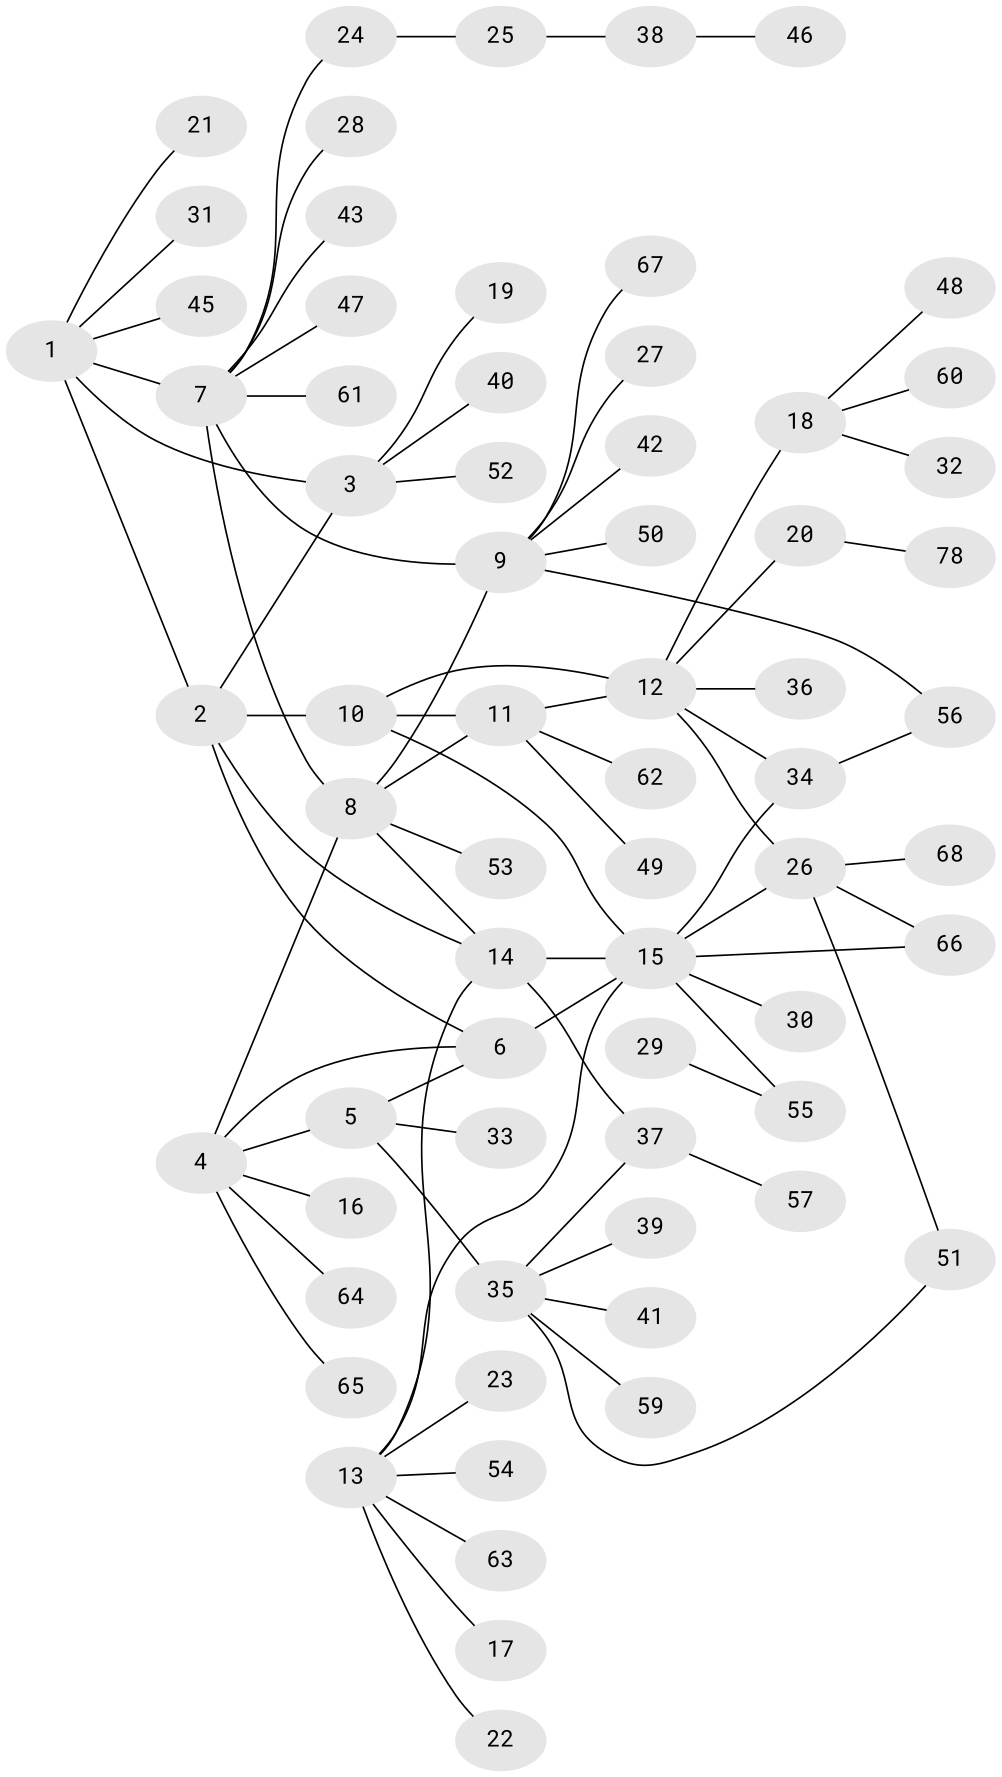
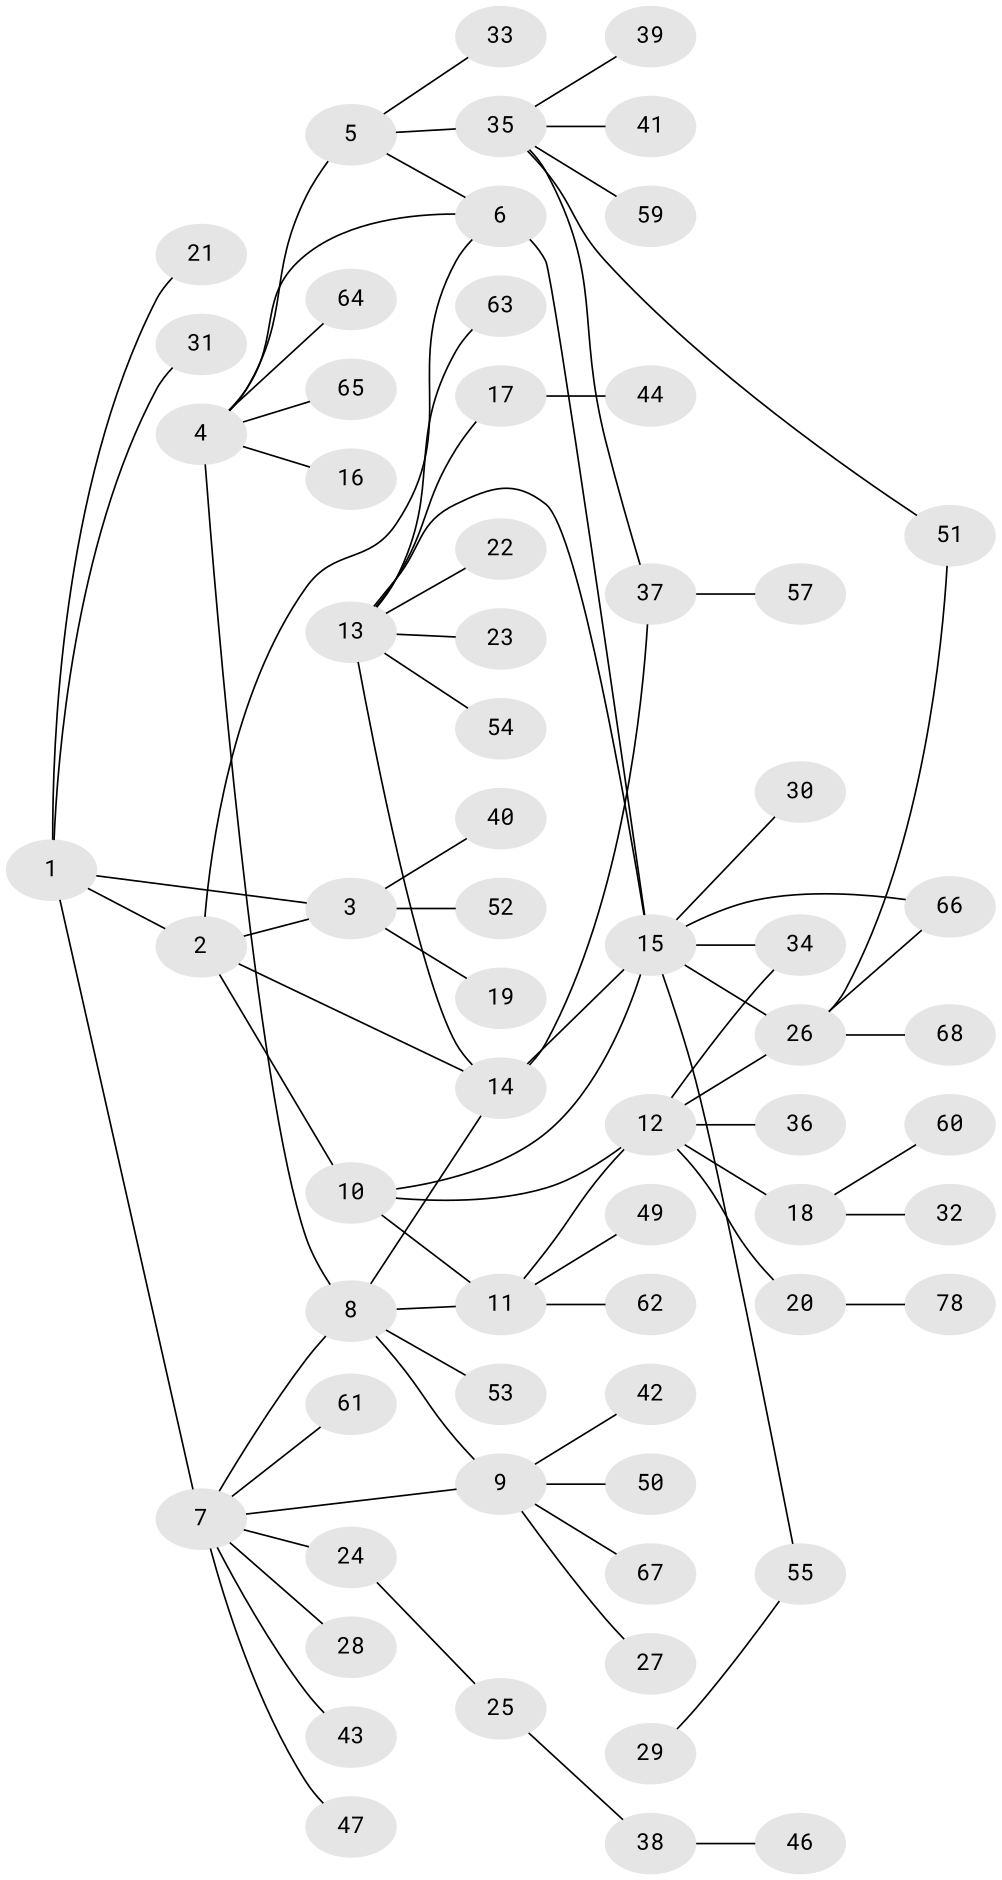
node "48": removed
node "45": removed
node "44": added
node "56": removed
